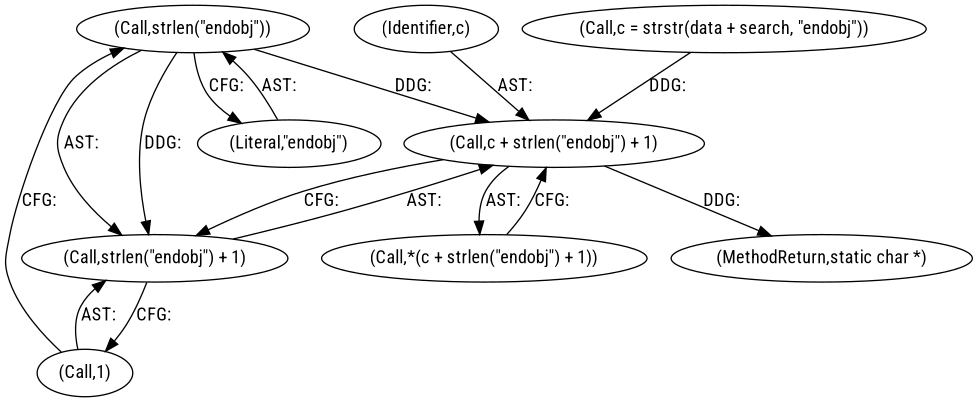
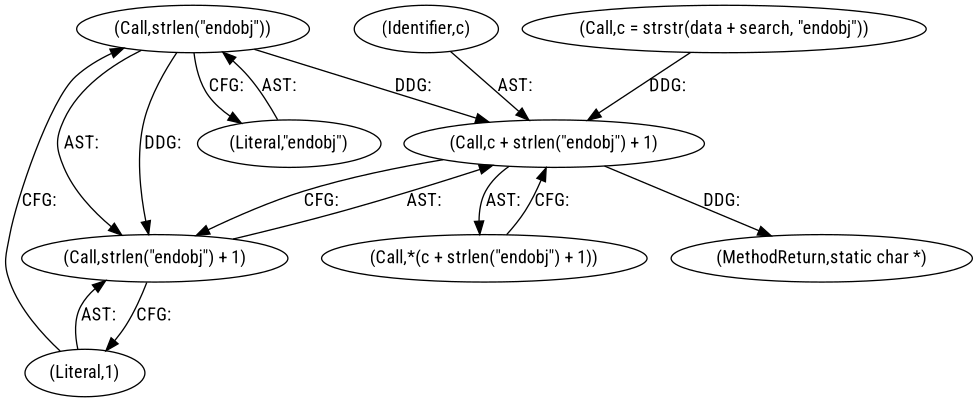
node "(Call,1)": label "(Call,1)" -> "(Literal,1)"
